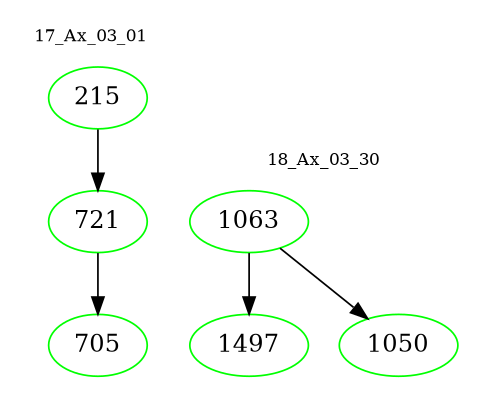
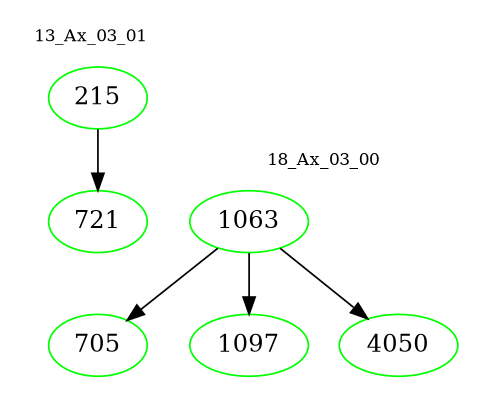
cluster "17_Ax_03_01": label "17_Ax_03_01" -> "13_Ax_03_01"
cluster "18_Ax_03_30": label "18_Ax_03_30" -> "18_Ax_03_00"
edge "721" -> "705": now "1063" -> "705"
node "1497": label "1497" -> "1097"
node "1050": label "1050" -> "4050"
